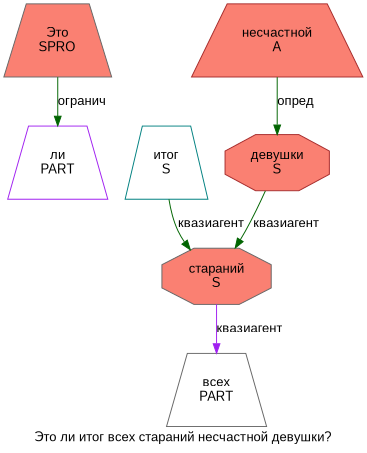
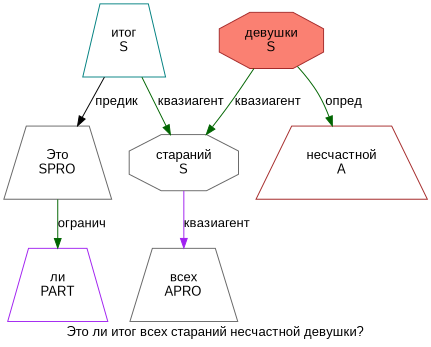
node "Это SPRO": fillcolor salmon -> white
node "несчастной A": fillcolor salmon -> white
edge "итог S" -> "Это SPRO": added, label "предик"
edge "несчастной A" -> "девушки S": reversed
node "стараний S": fillcolor salmon -> white
node "всех PART": label "всех PART" -> "всех APRO"
